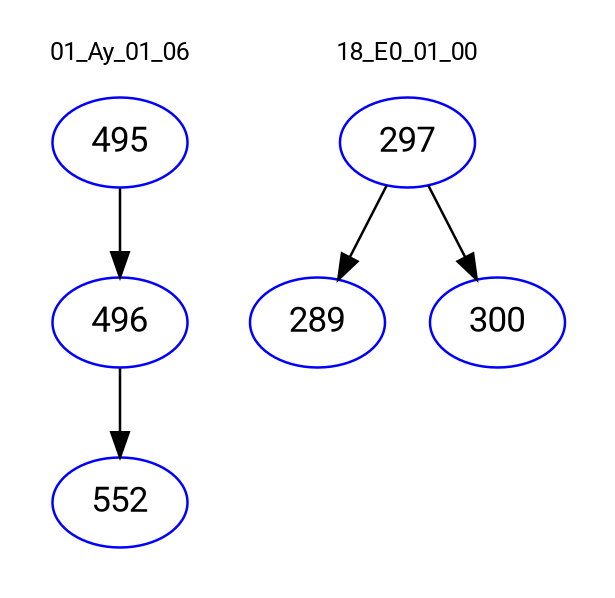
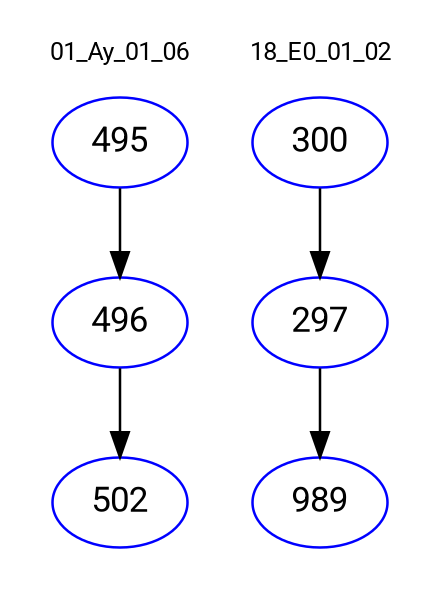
cluster "18_E0_01_00": label "18_E0_01_00" -> "18_E0_01_02"
edge "297" -> "300": reversed
node "289": label "289" -> "989"
node "552": label "552" -> "502"
